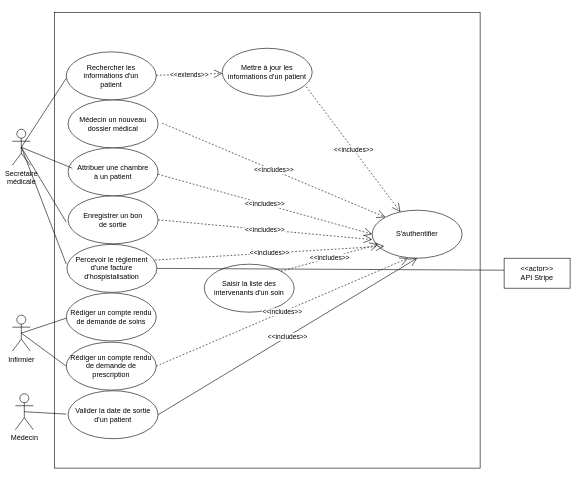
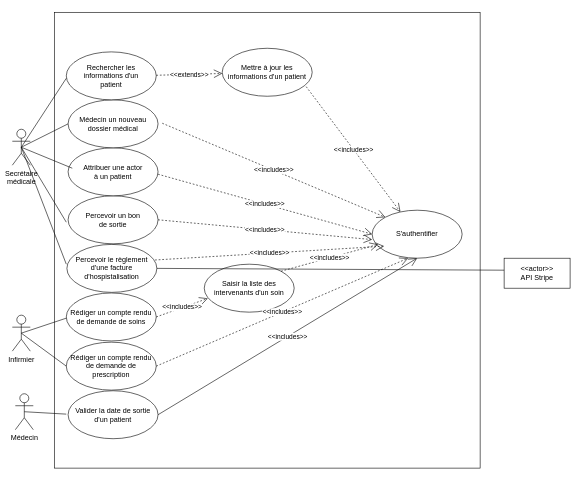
edge "Médecin un nouveau dossier médical" -- "Secrétaire médicale": added
node "Attribuer une chambre à un patient": label "Attribuer une chambre à un patient" -> "Attribuer une actor à un patient"
node "Enregistrer un bon de sortie": label "Enregistrer un bon de sortie" -> "Percevoir un bon de sortie"
edge "Rédiger un compte rendu de demande de soins" -> "Saisir la liste des intervenants d'un soin": added, label "<<includes>>"
